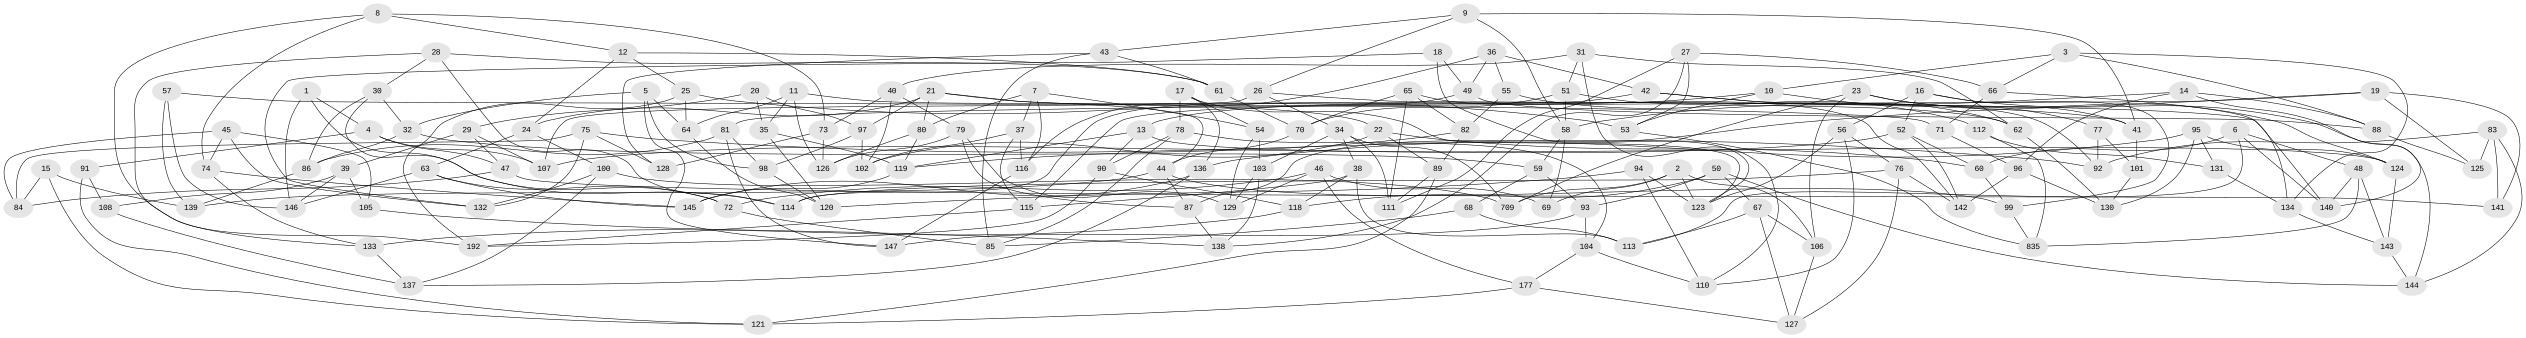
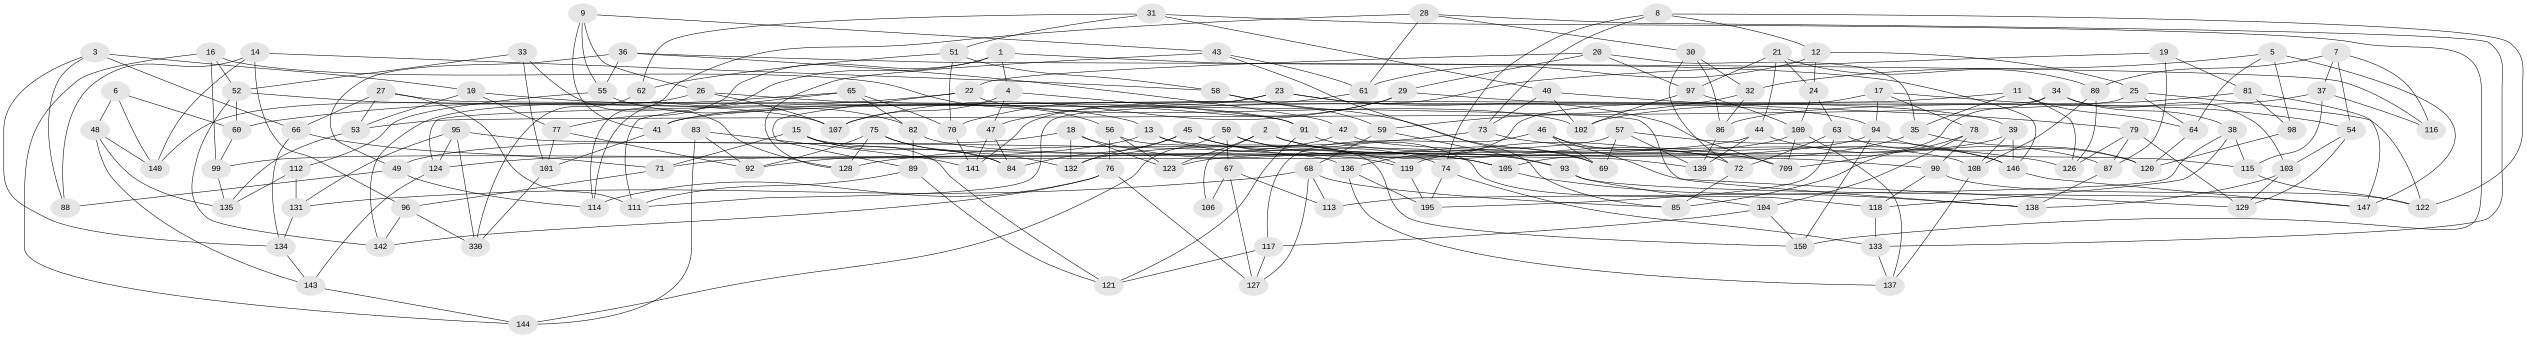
node "33": added
edge "9" -- "58": now "9" -- "55"
edge "1" -- "77": added
edge "42" -- "62": removed
edge "21" -- "22": now "20" -- "22"
edge "26" -- "34": now "26" -- "91"
edge "17" -- "123": now "17" -- "94"
edge "15" -- "71": added
edge "70" -- "44": now "70" -- "141"
edge "80" -- "119": now "80" -- "108"
edge "57" -- "69": added
edge "18" -- "105": added
edge "97" -- "98": now "97" -- "100"
edge "23" -- "106": now "23" -- "94"
node "125": removed
edge "68" -- "131": added
edge "6" -- "113": removed
node "145": label "145" -> "195"
edge "116" -- "147": now "146" -- "147"
node "130": label "130" -> "330"
node "192": label "192" -> "122"
node "835": label "835" -> "135"
node "177": label "177" -> "117"
node "110": label "110" -> "150"
edge "106" -- "127": now "68" -- "127"
